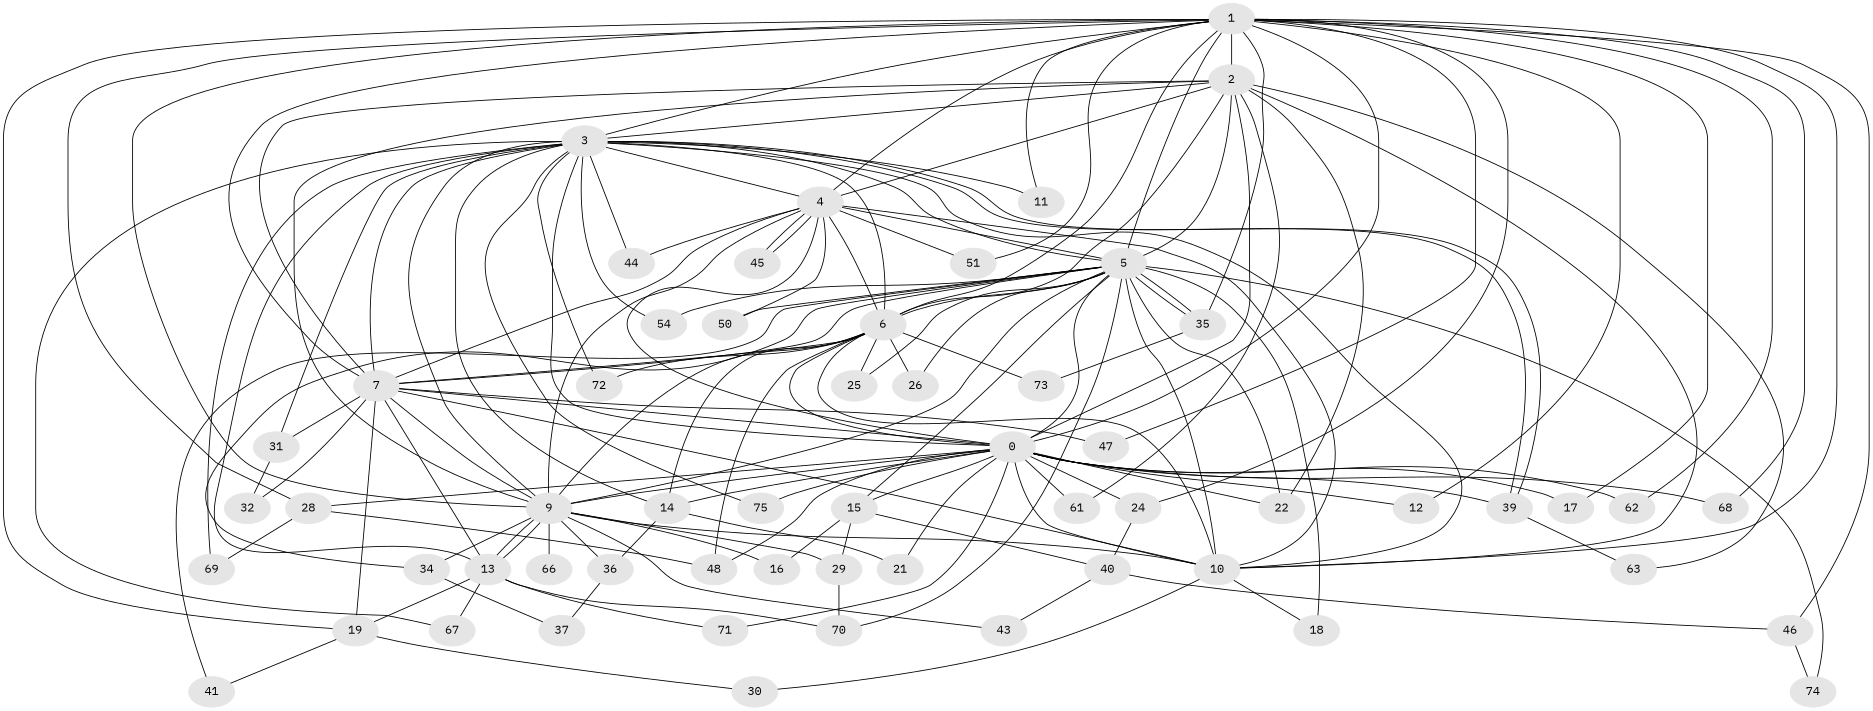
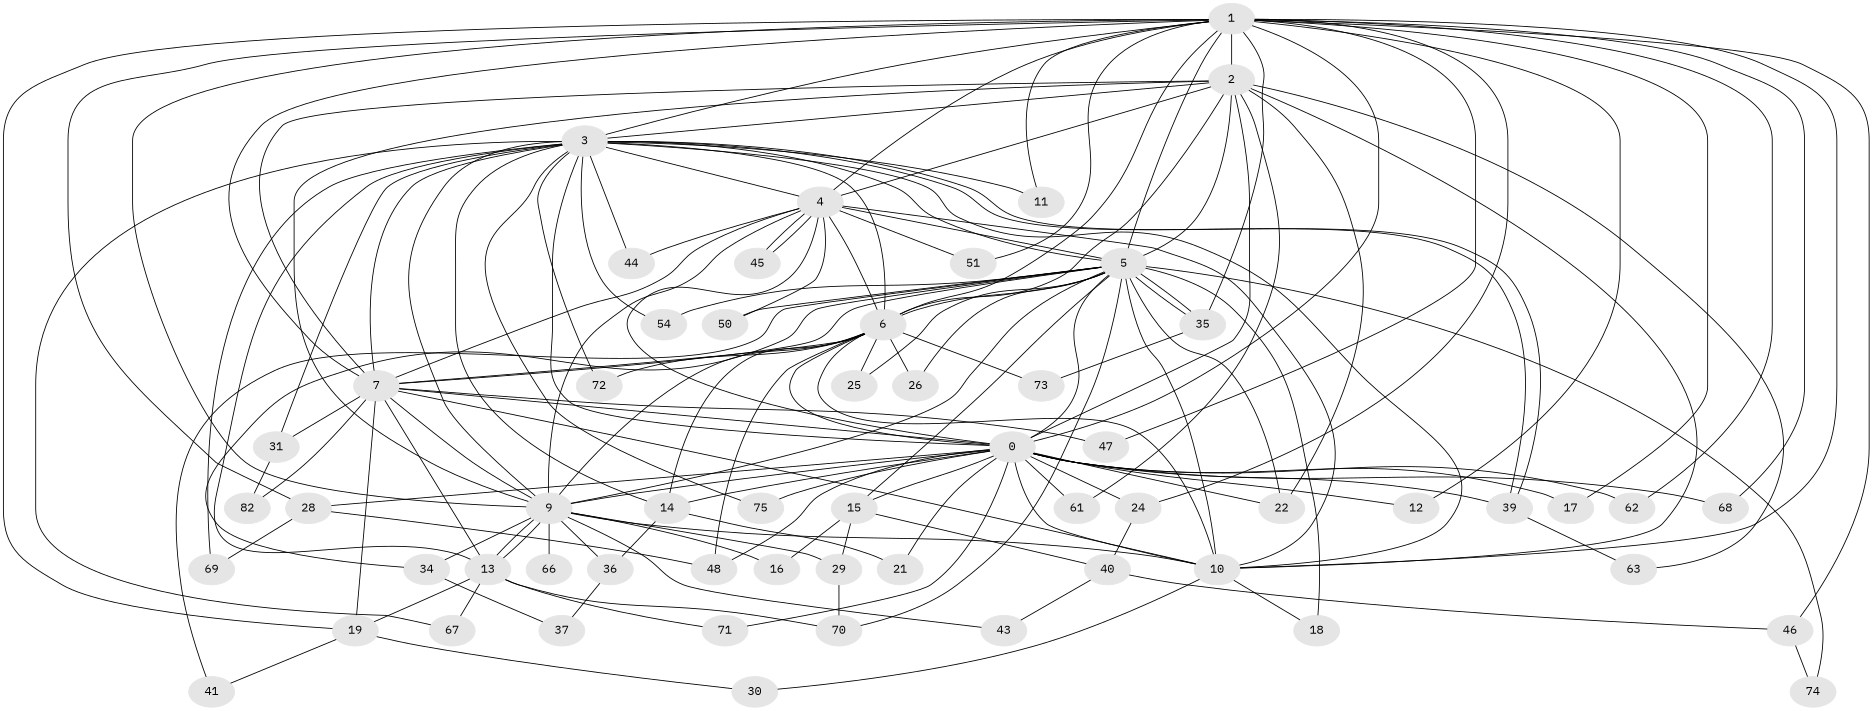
node "32": label "32" -> "82"
